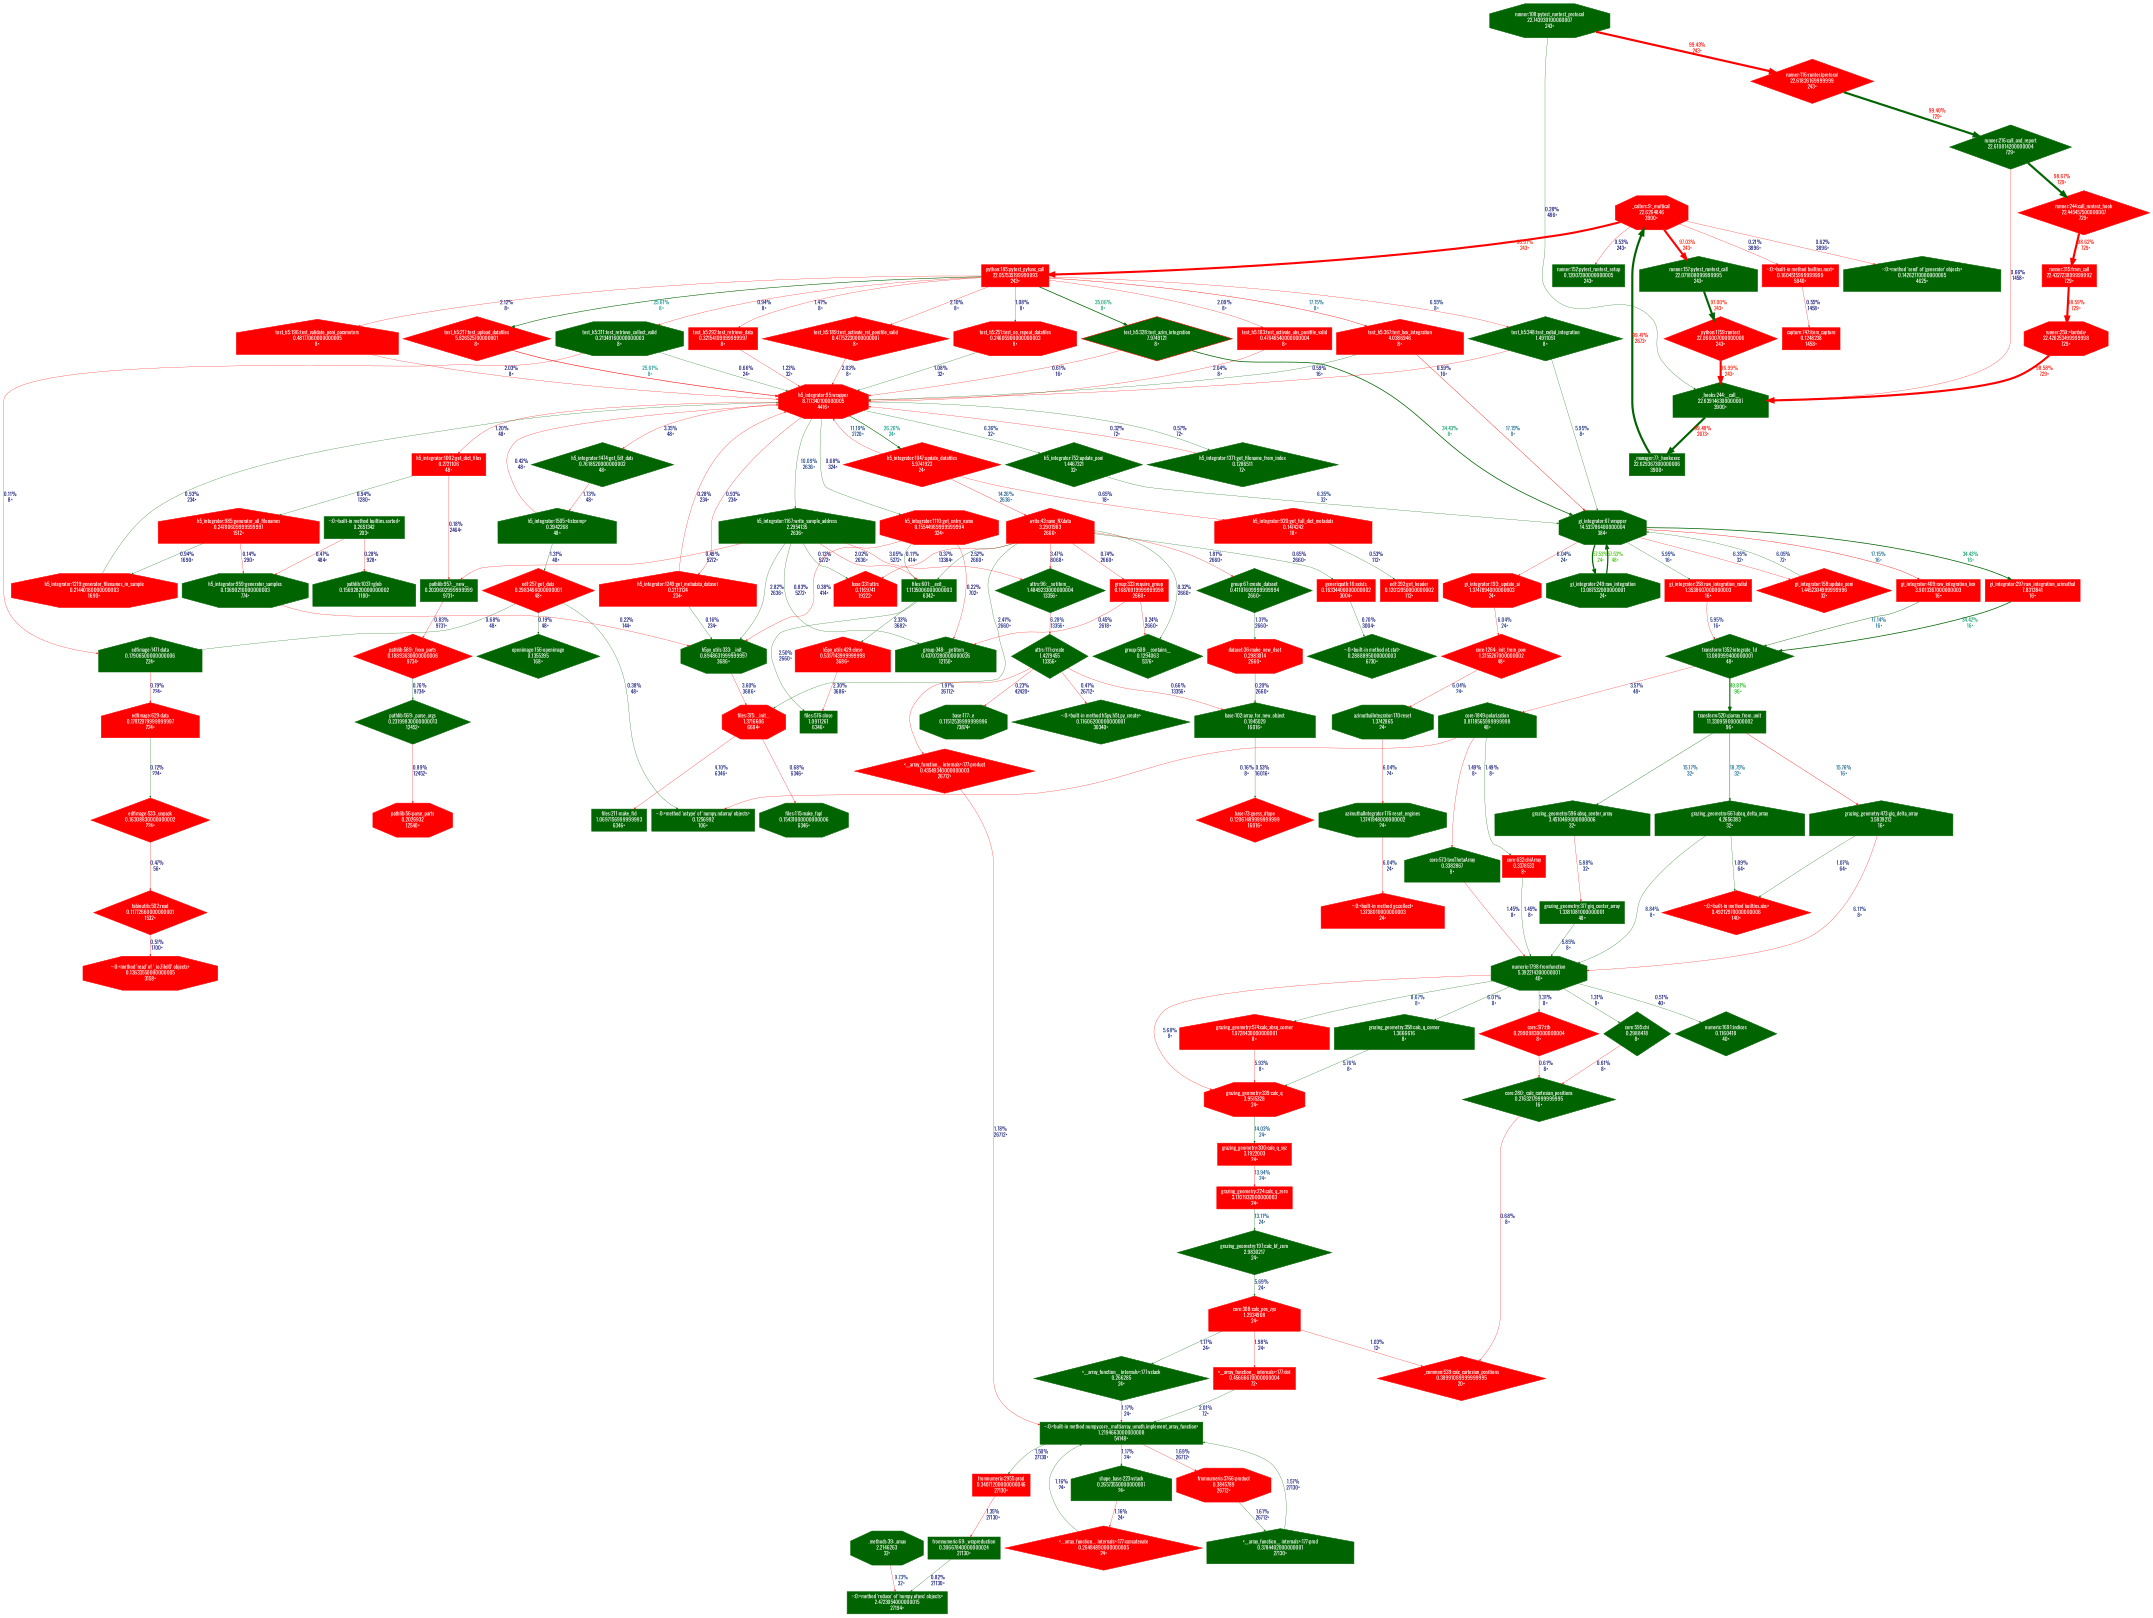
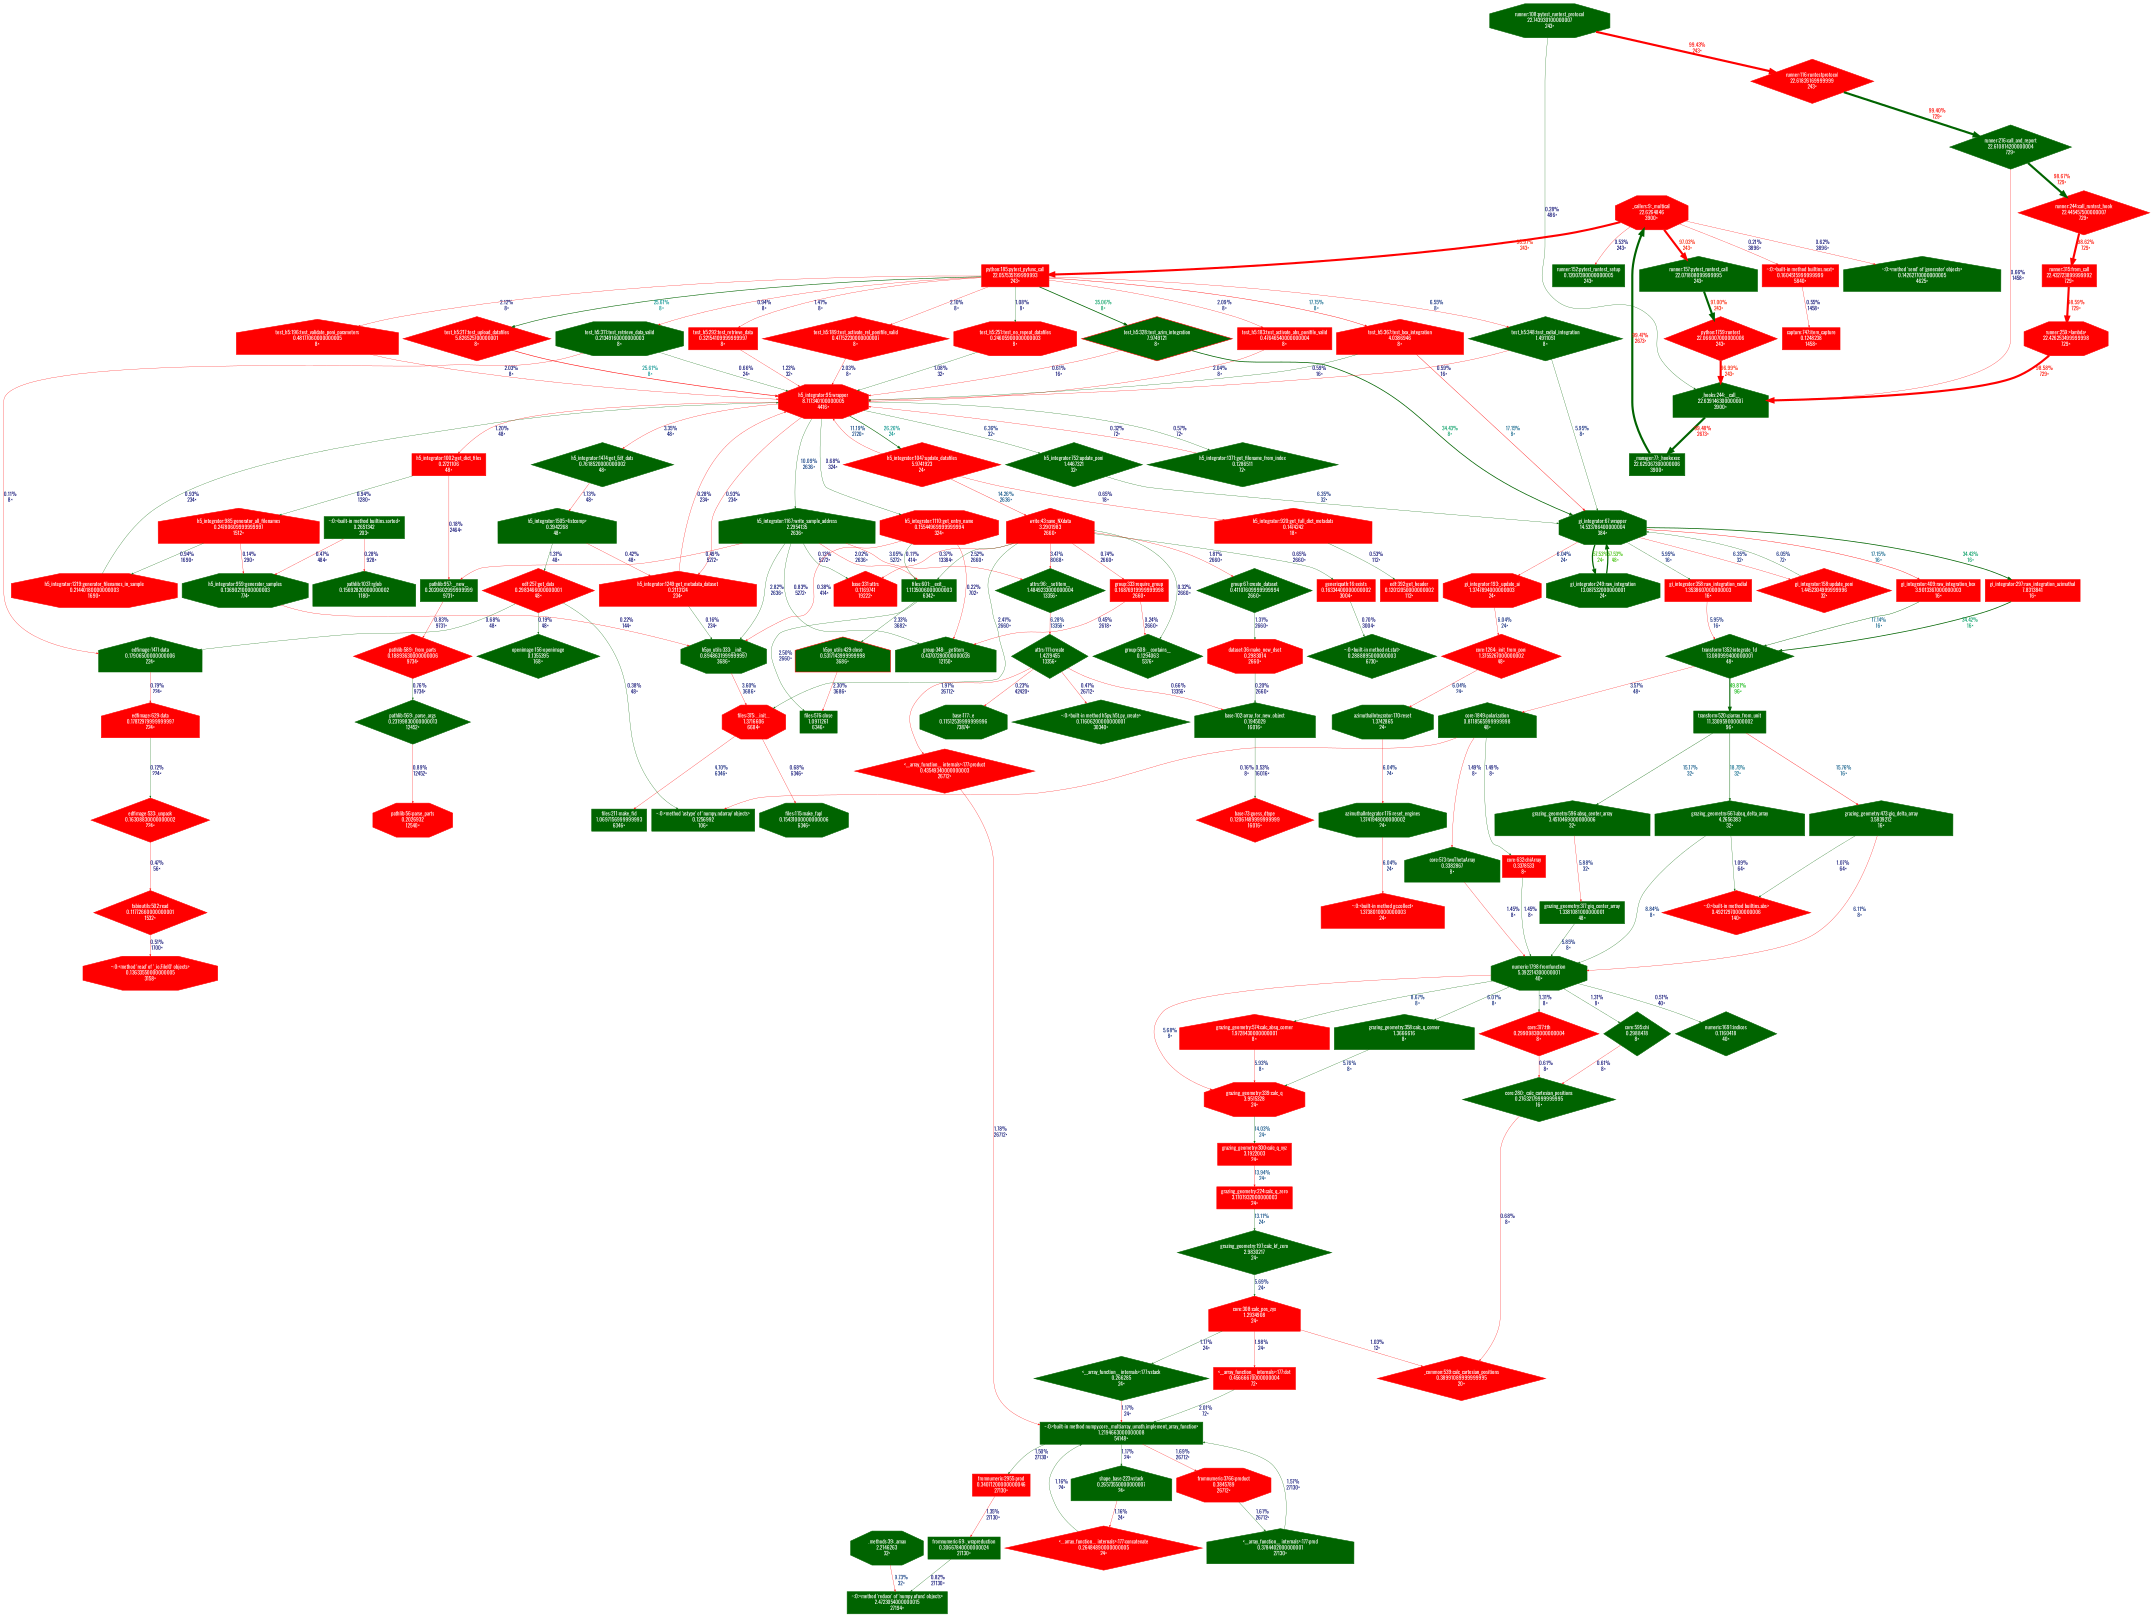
node "test_h5:311:test_retrieve_collect_valid 0.21349160000000003 8×": label "test_h5:311:test_retrieve_collect_valid 0.21349160000000003 8×" -> "test_h5:311:test_retrieve_data_valid 0.21349160000000003 8×"
edge "h5_integrator:1505:<listcomp> 0.3942268 48×" -> "h5_integrator:95:wrapper 8.717340100000005 4416×": now "h5_integrator:1505:<listcomp> 0.3942268 48×" -> "h5_integrator:1249:get_metadata_dataset 0.2113124 234×"
node "h5py_utils:429:close 0.5317143999999998 3686×": fillcolor red -> darkgreen
